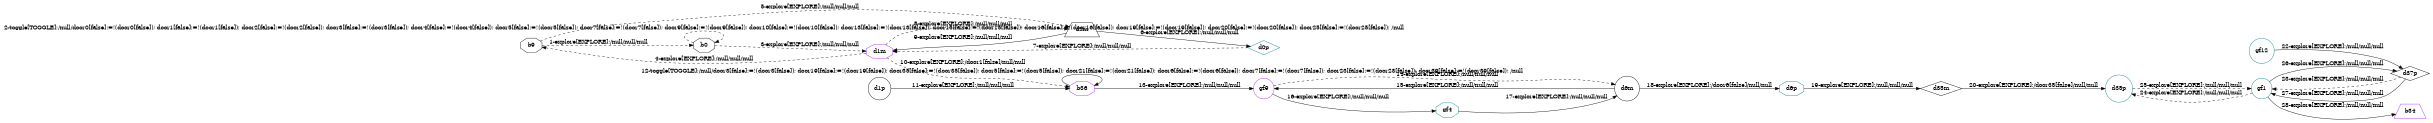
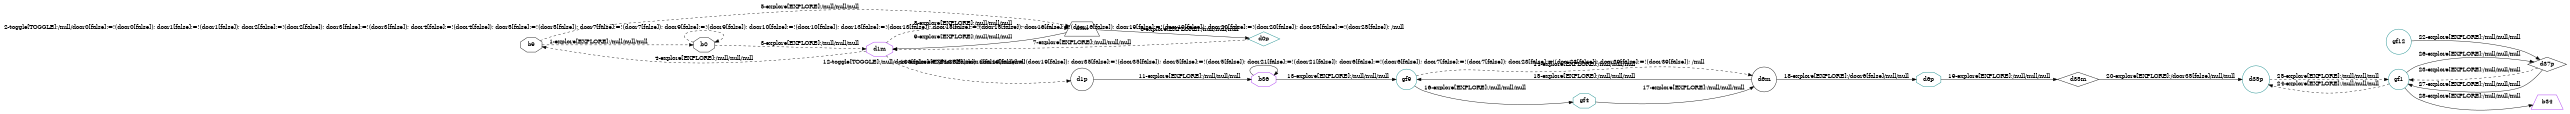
edge "d1m" -> "b36": now "d1m" -> "d1p"
node "gf9": color purple -> teal
